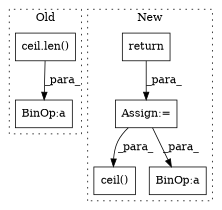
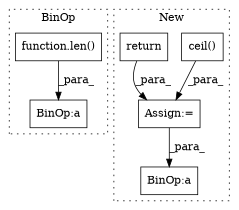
cluster "Old": label "Old" -> "BinOp"
node "ceil.len()": label "ceil.len()" -> "function.len()"
edge "Assign:=" -> "ceil()": reversed
